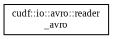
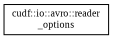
node "cudf::io::avro::reader _avro": label "cudf::io::avro::reader _avro" -> "cudf::io::avro::reader _options"
